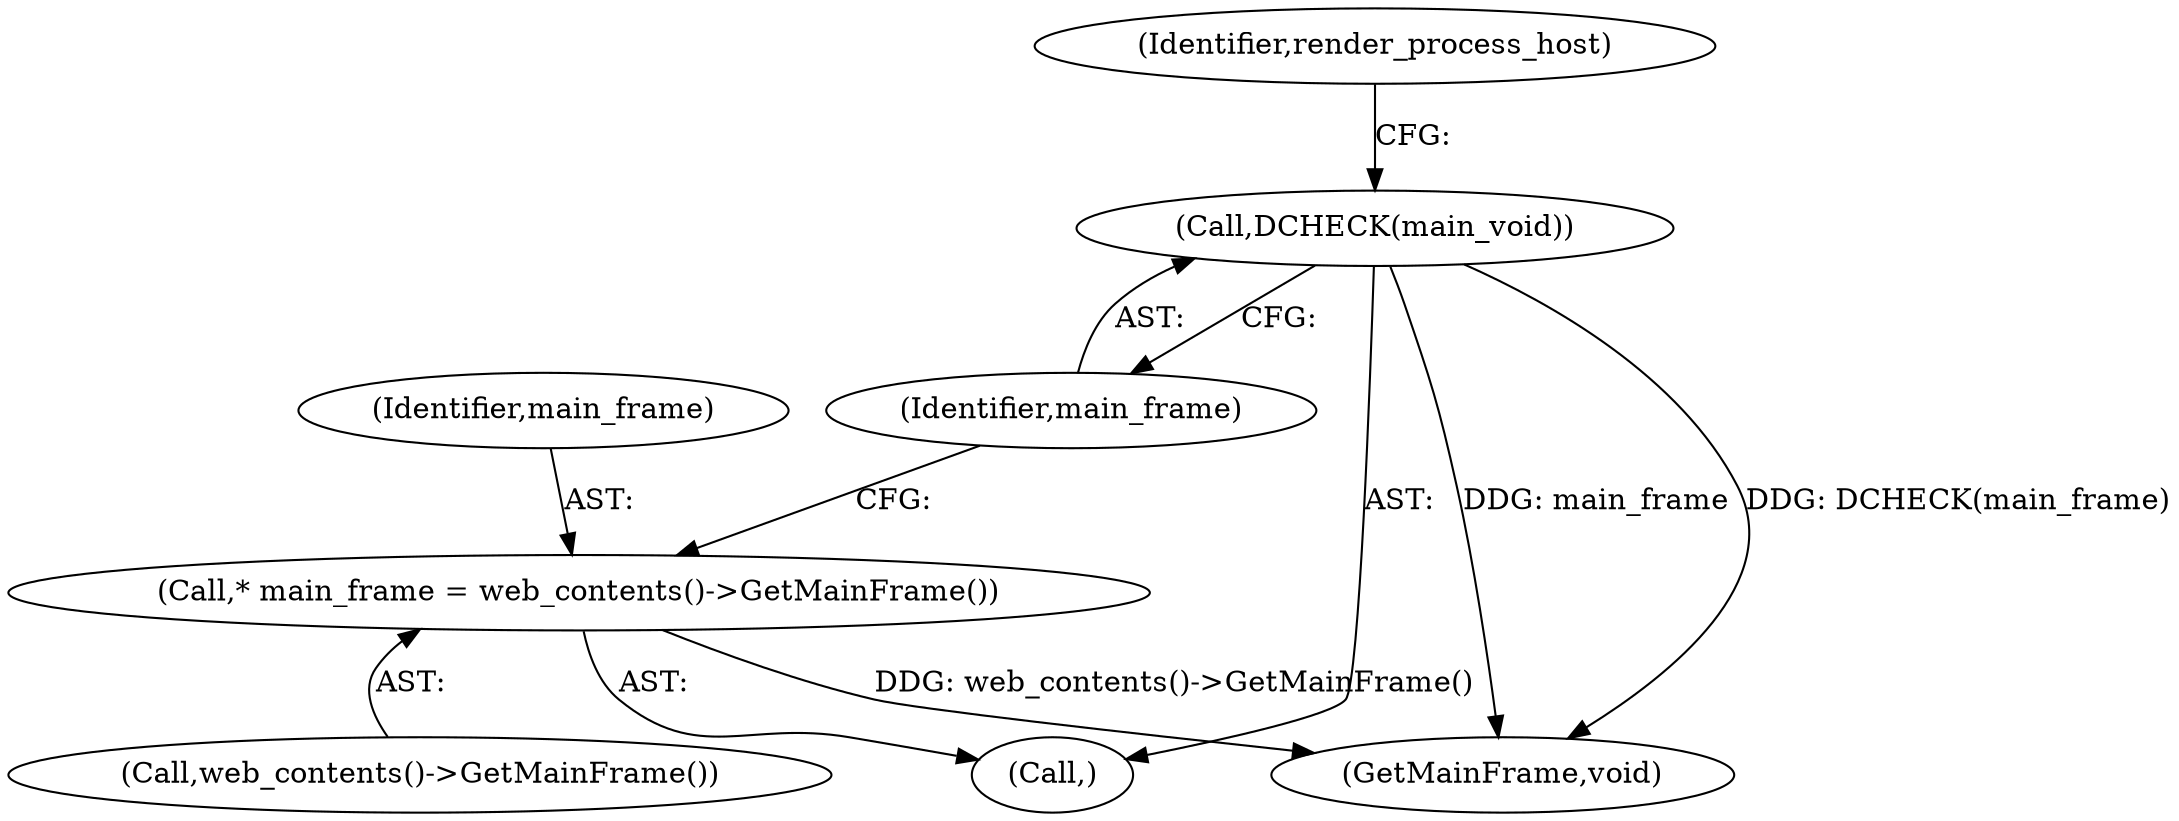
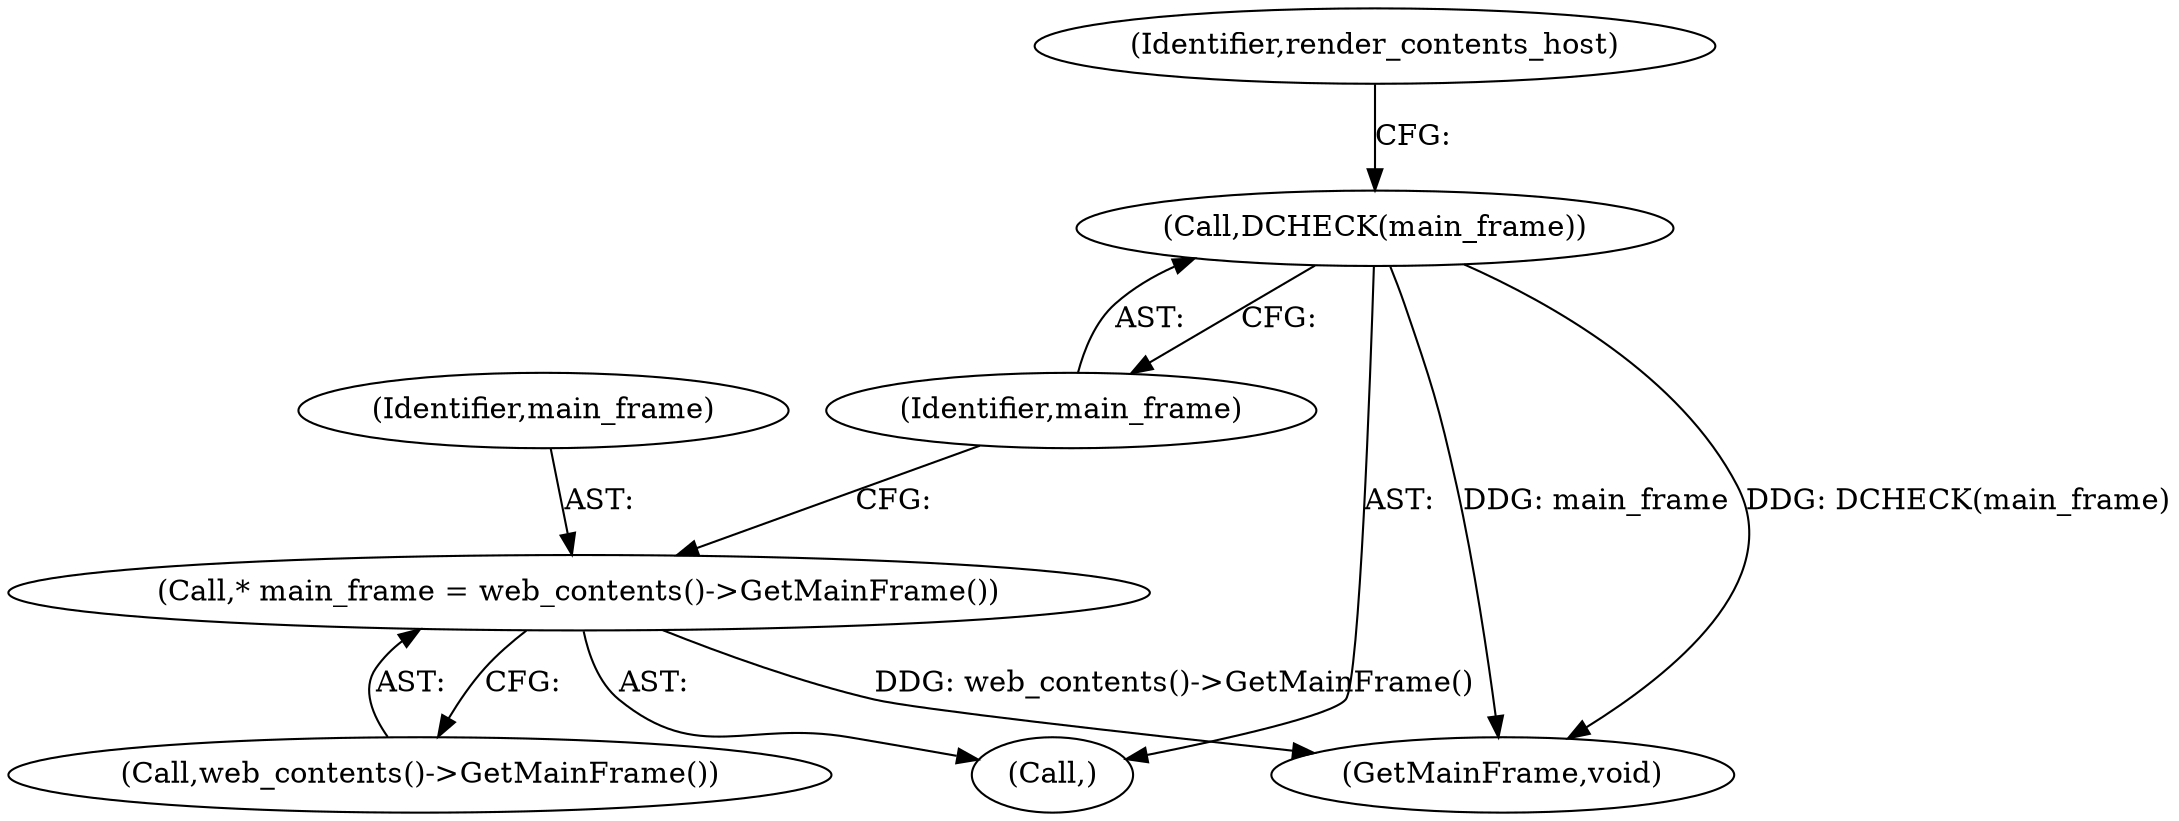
node "(Identifier,render_process_host)": label "(Identifier,render_process_host)" -> "(Identifier,render_contents_host)"
node "(Call,DCHECK(main_void))": label "(Call,DCHECK(main_void))" -> "(Call,DCHECK(main_frame))"
edge "(Call,* main_frame = web_contents()->GetMainFrame())" -> "(Call,web_contents()->GetMainFrame())": added, label "CFG:"
